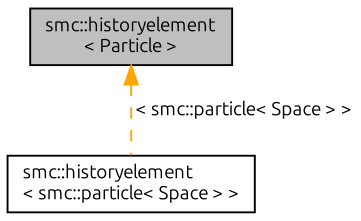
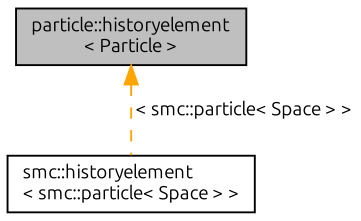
node "smc::historyelement < Particle >": label "smc::historyelement < Particle >" -> "particle::historyelement < Particle >"
